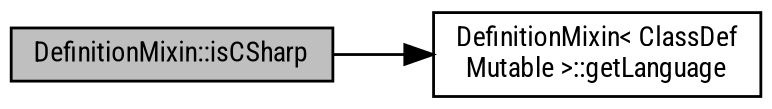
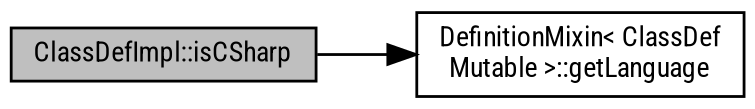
node "DefinitionMixin::isCSharp": label "DefinitionMixin::isCSharp" -> "ClassDefImpl::isCSharp"
